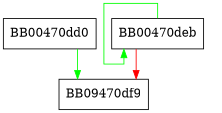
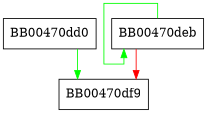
node "BB09470df9": label "BB09470df9" -> "BB00470df9"
